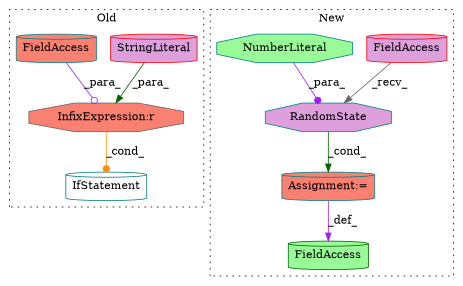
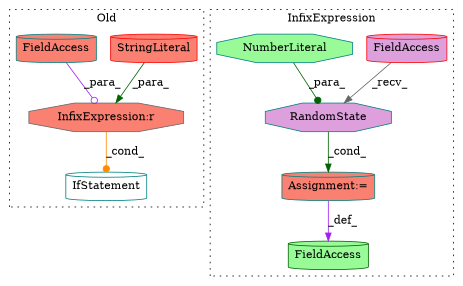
cluster "New": label "New" -> "InfixExpression"
node "StringLiteral": fillcolor plum -> salmon
edge "NumberLiteral" -> "RandomState": color purple -> darkgreen
